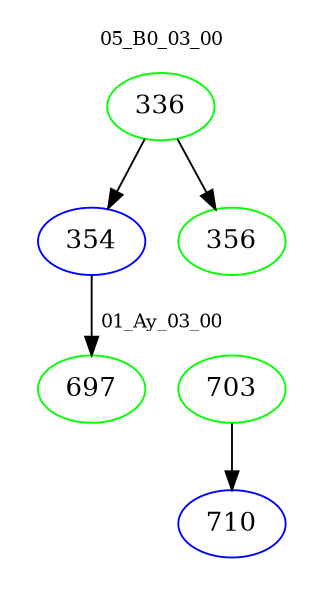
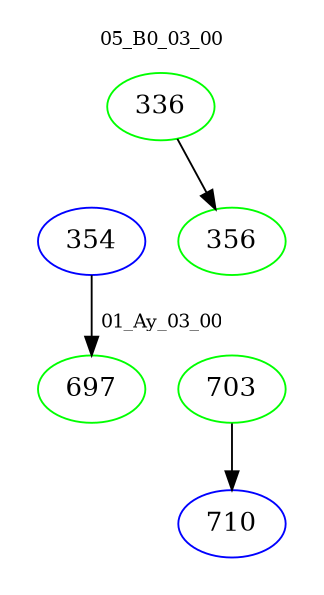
edge "336" -> "354": removed
